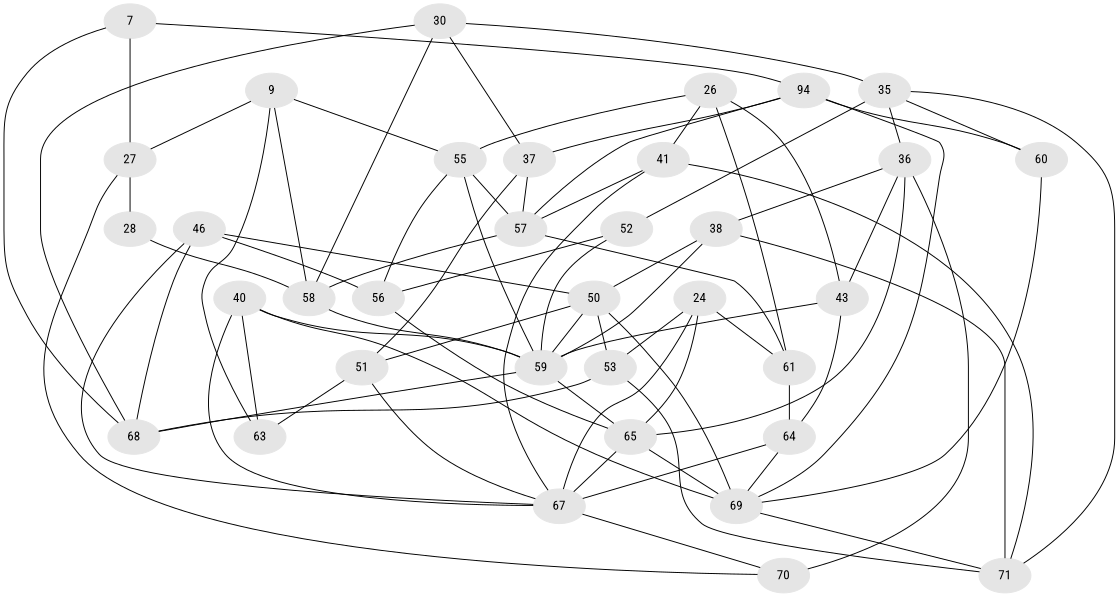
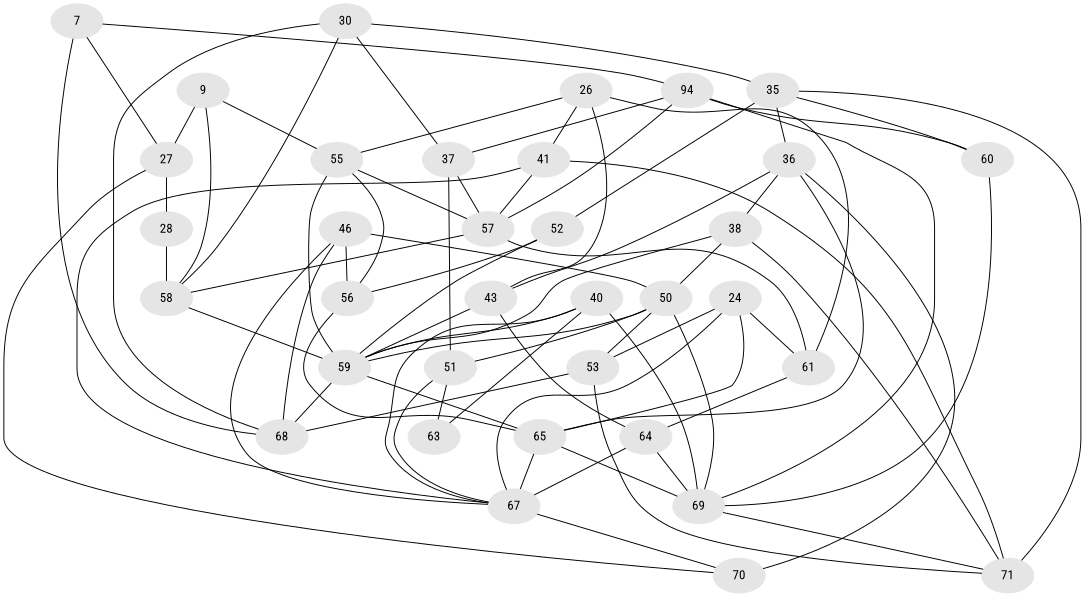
edge "9" -- "63": removed
